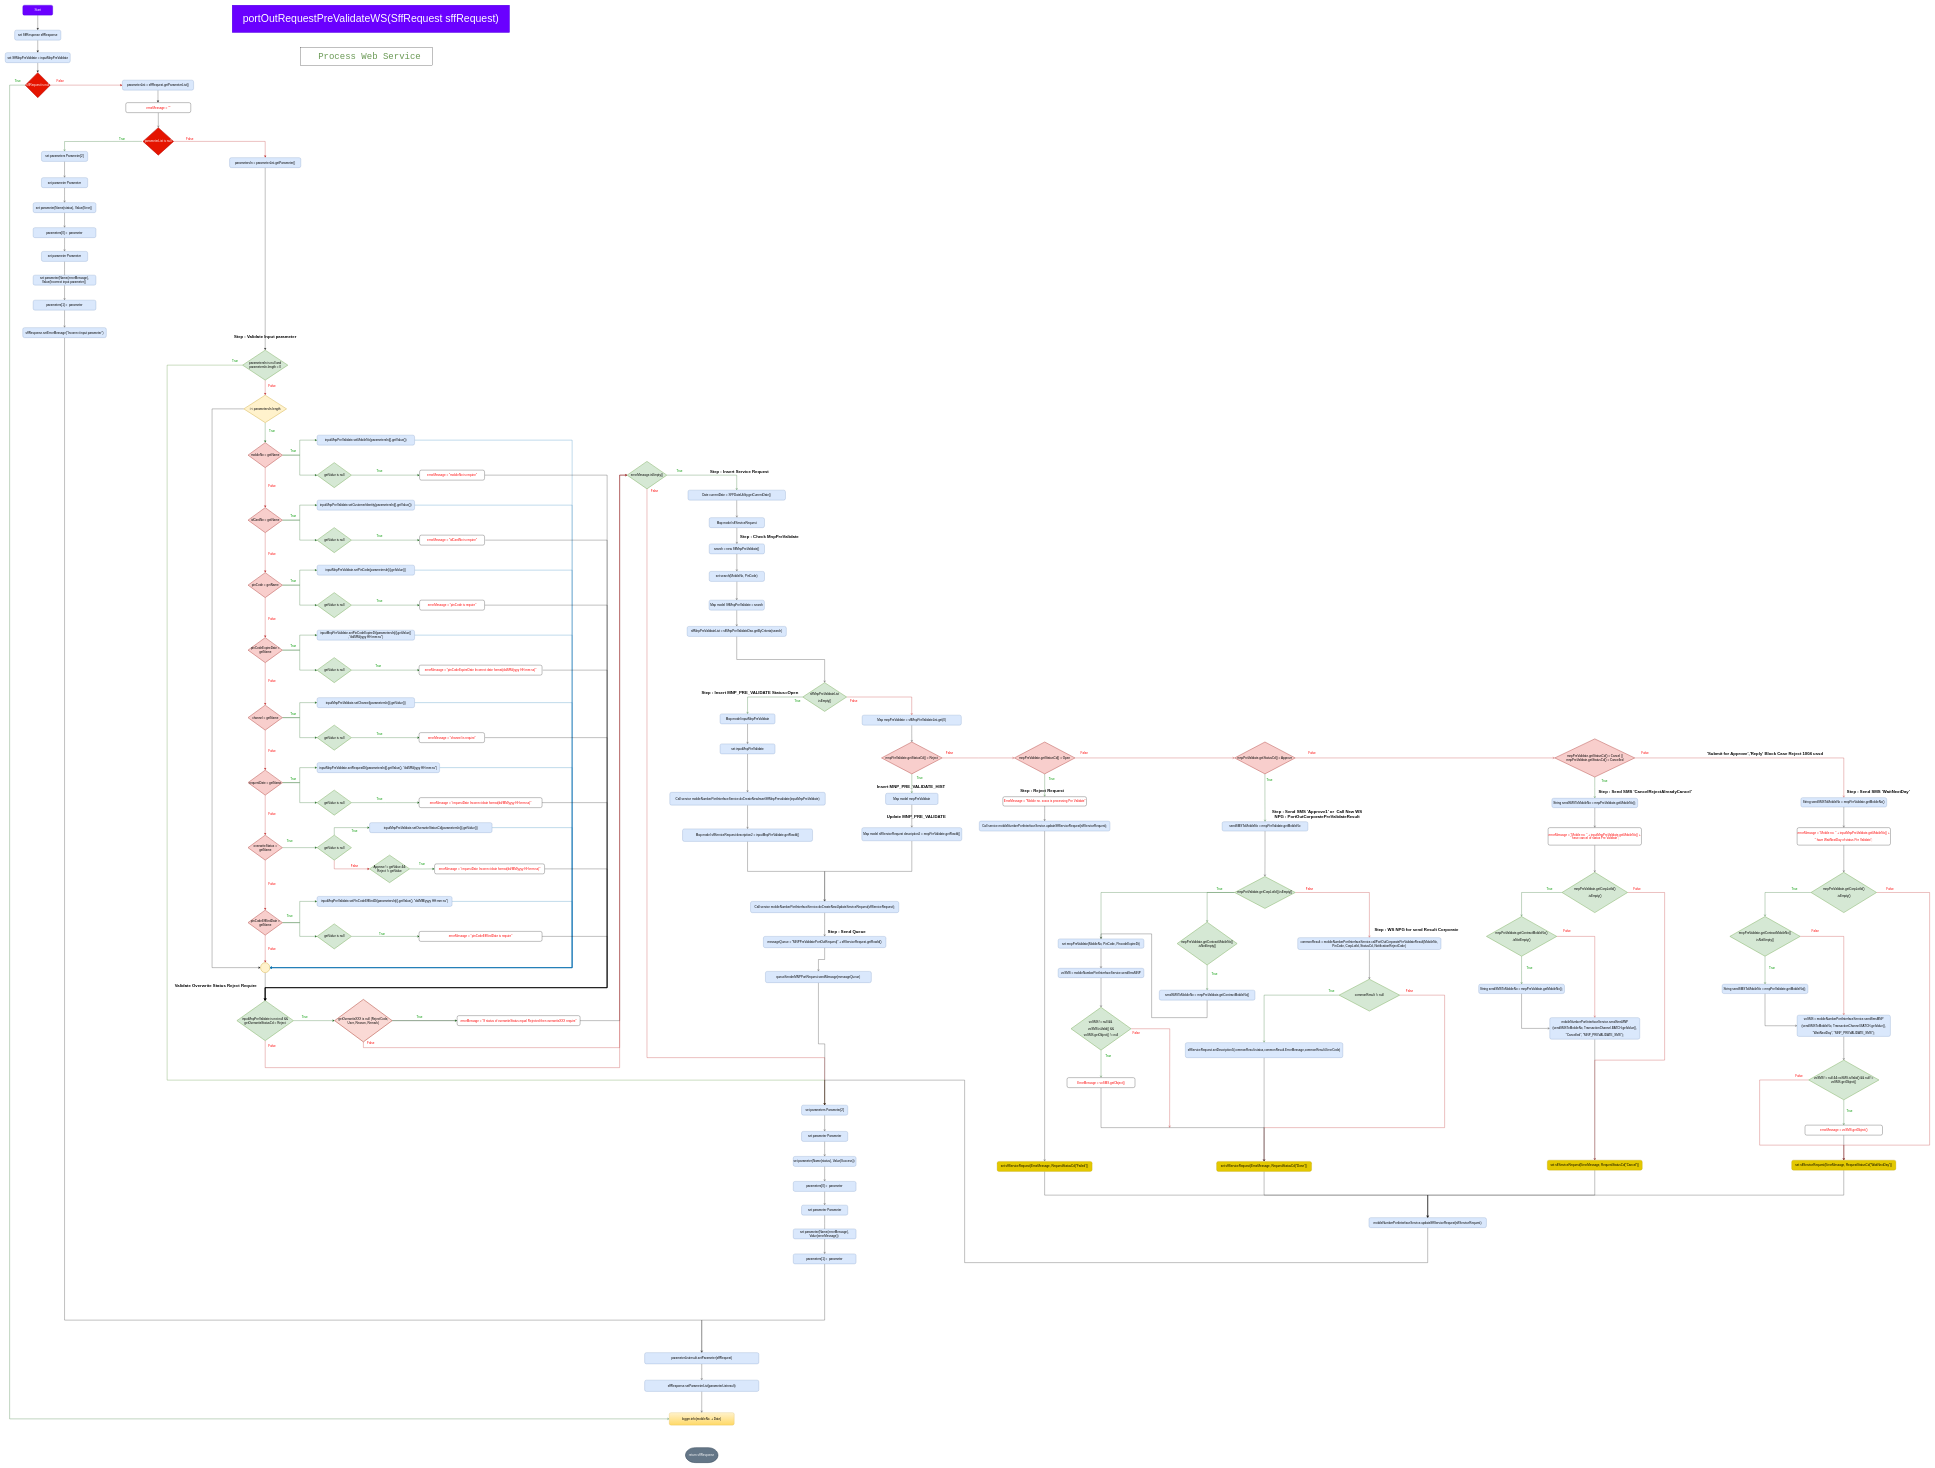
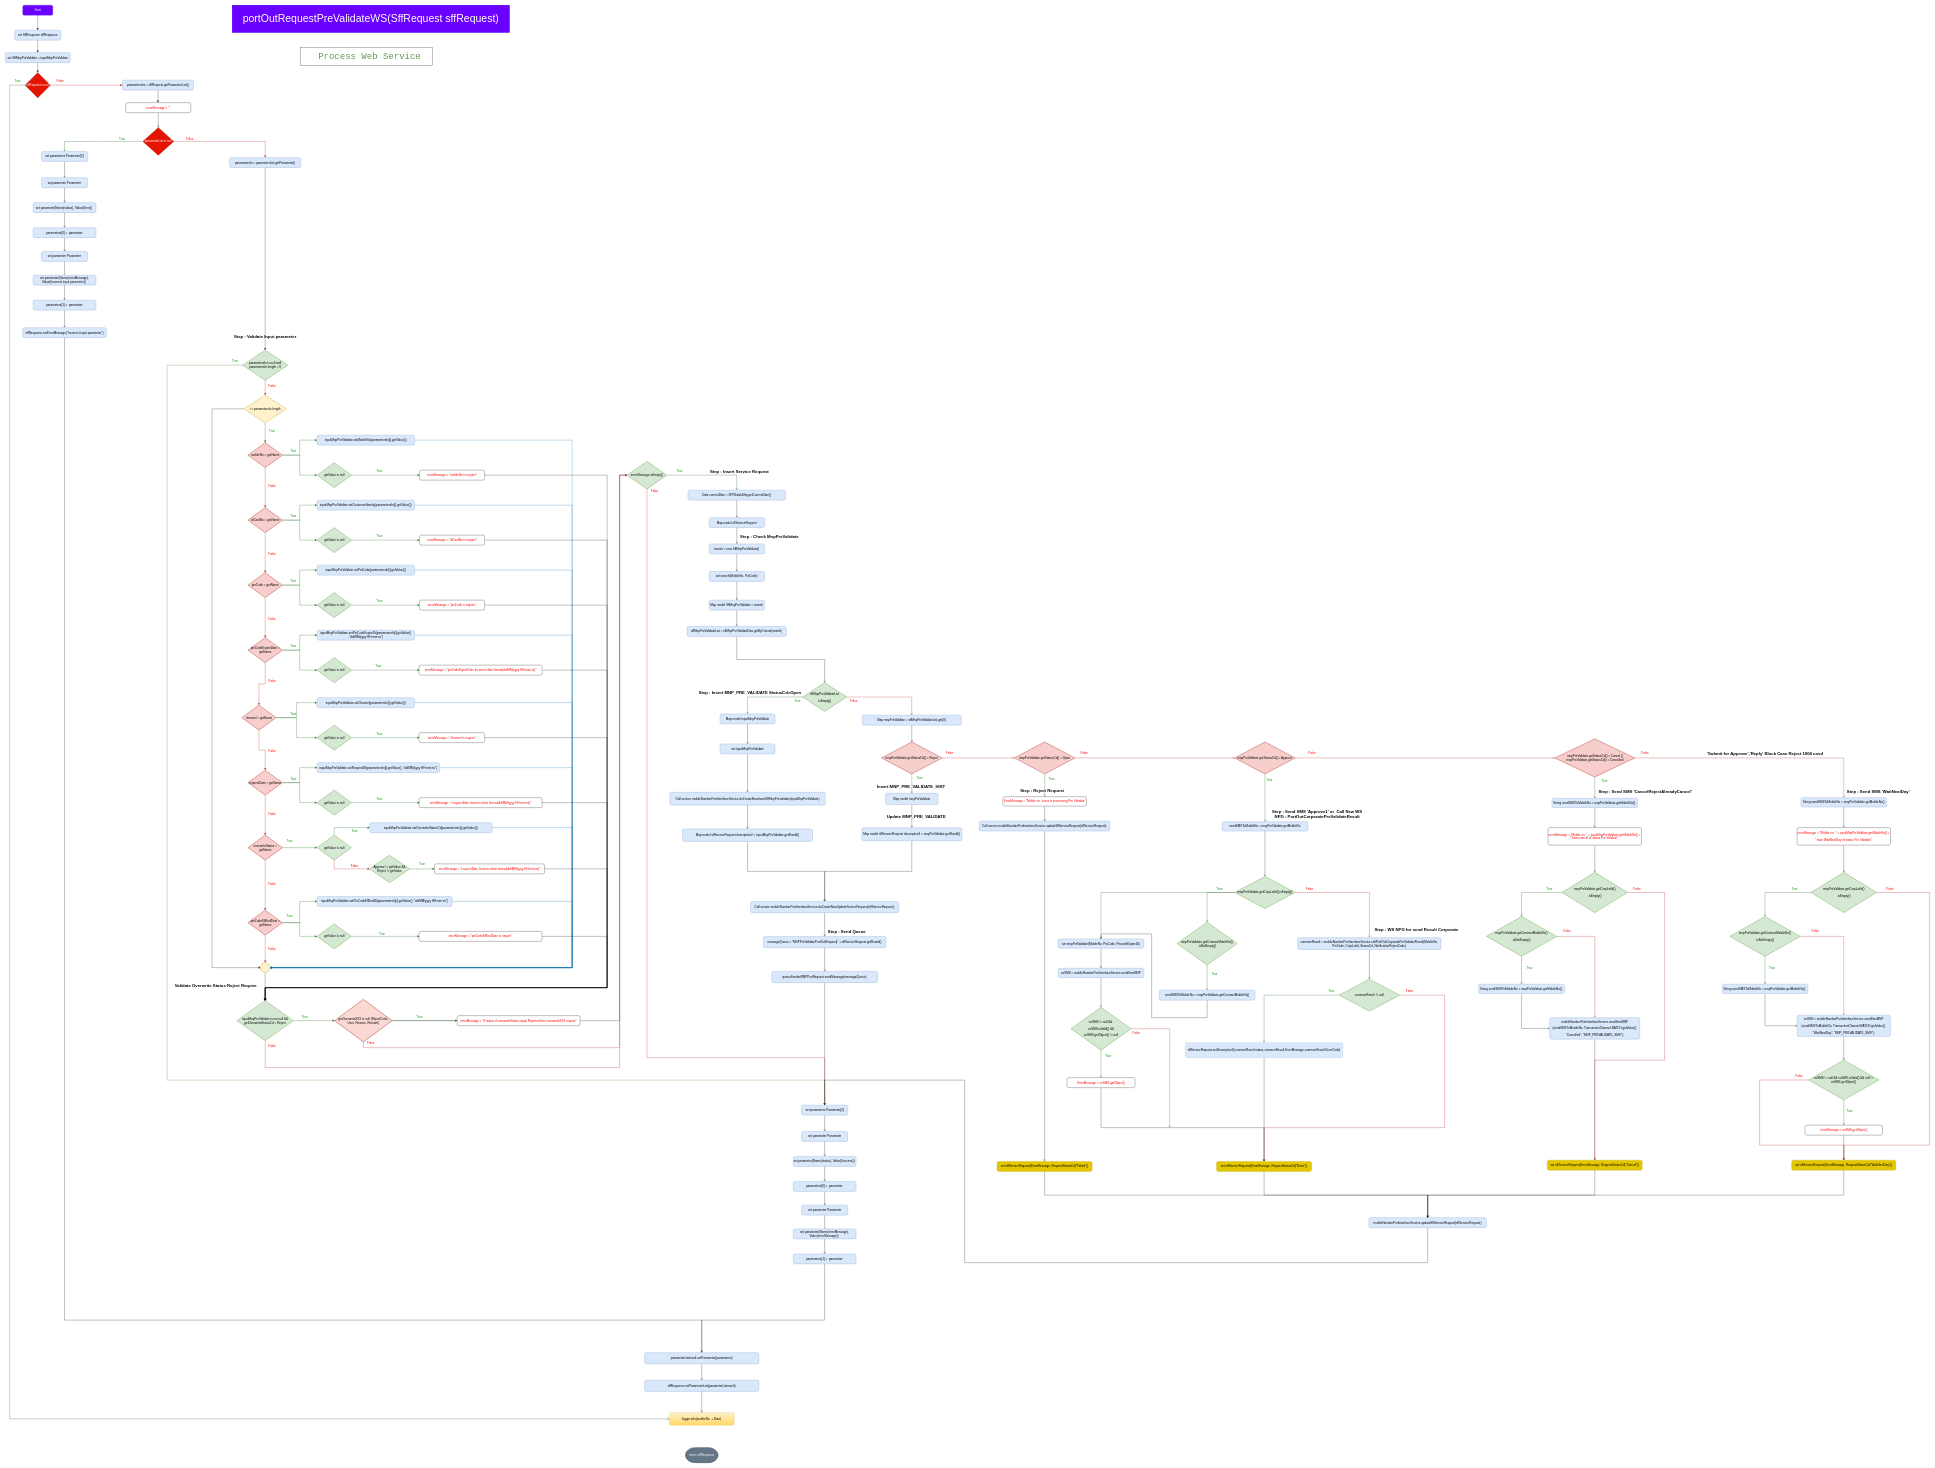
node "Step : Insert MNP_PRE_VALIDATE Status=Open": label "Step : Insert MNP_PRE_VALIDATE Status=Open" -> "Step : Insert MNP_PRE_VALIDATE StatusCd=Open"
node "channel = getName": moved (265, 718) -> (259, 718)
node "queueSenderMNPPortRequest.sendMessage(messageQueue)": moved (818, 977) -> (825, 977)
node "sffServiceRequest.setDescription3(commonResult.status,commonResult.ErrorMessage,commonResult.ErrorCode)": style solid -> dashed
node "parameterListresult.setParameter(sffRequest)": label "parameterListresult.setParameter(sffRequest)" -> "parameterListresult.setParameter(parameters)"
